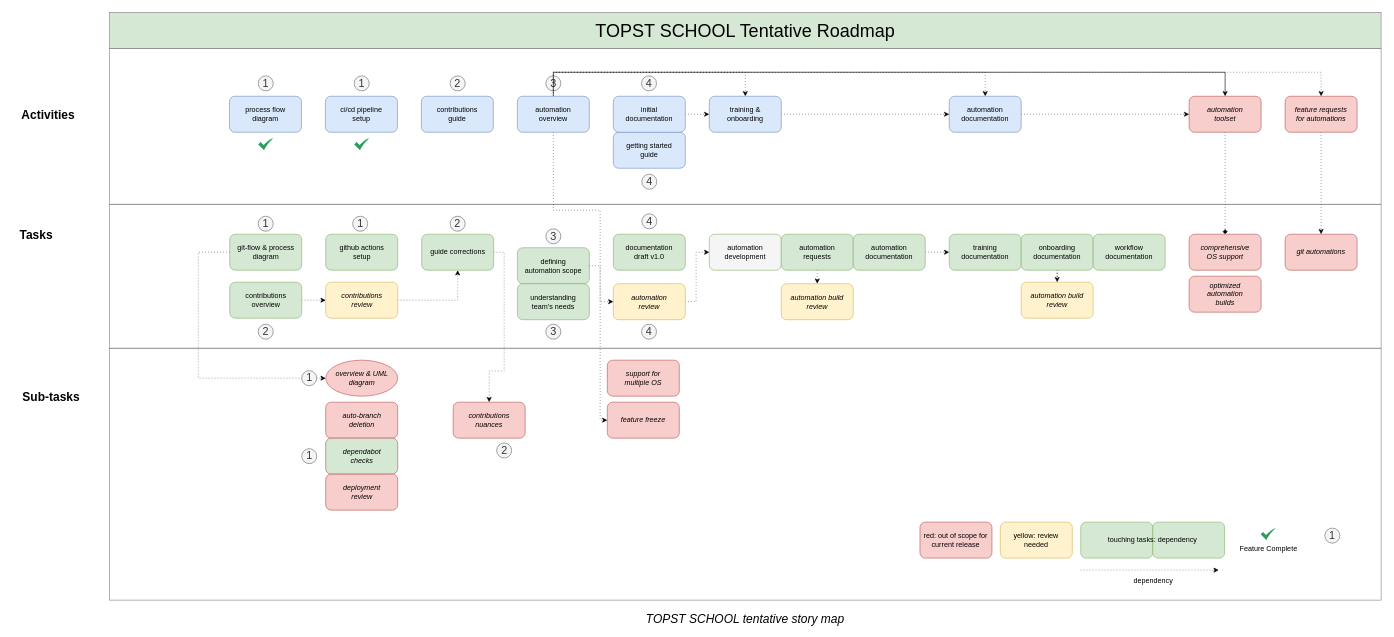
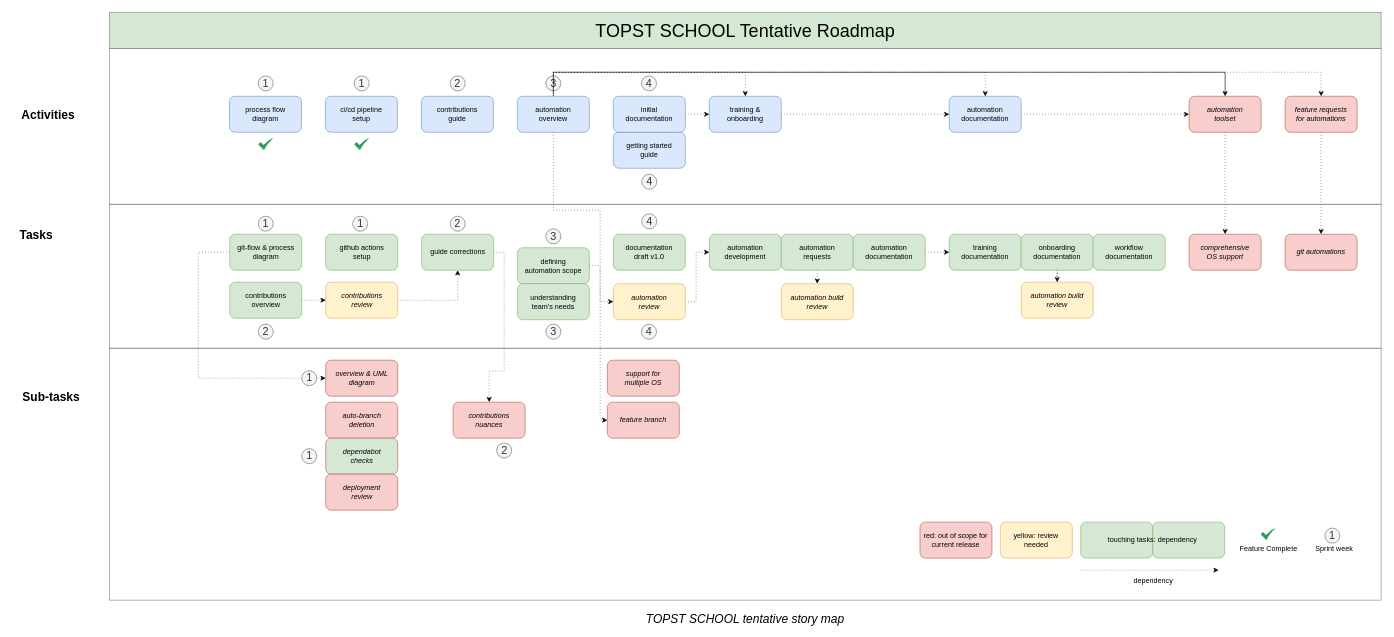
edge "automation toolset" -> "comprehensive OS support": arrowhead diamond -> classic
node "automation development": fillcolor #f5f5f5 -> #d5e8d4
node "optimized automation builds": removed
node "overview & UML diagram": shape ellipse -> rounded rectangle
node "feature freeze": label "feature freeze" -> "feature branch"
node "Sprint week": added
